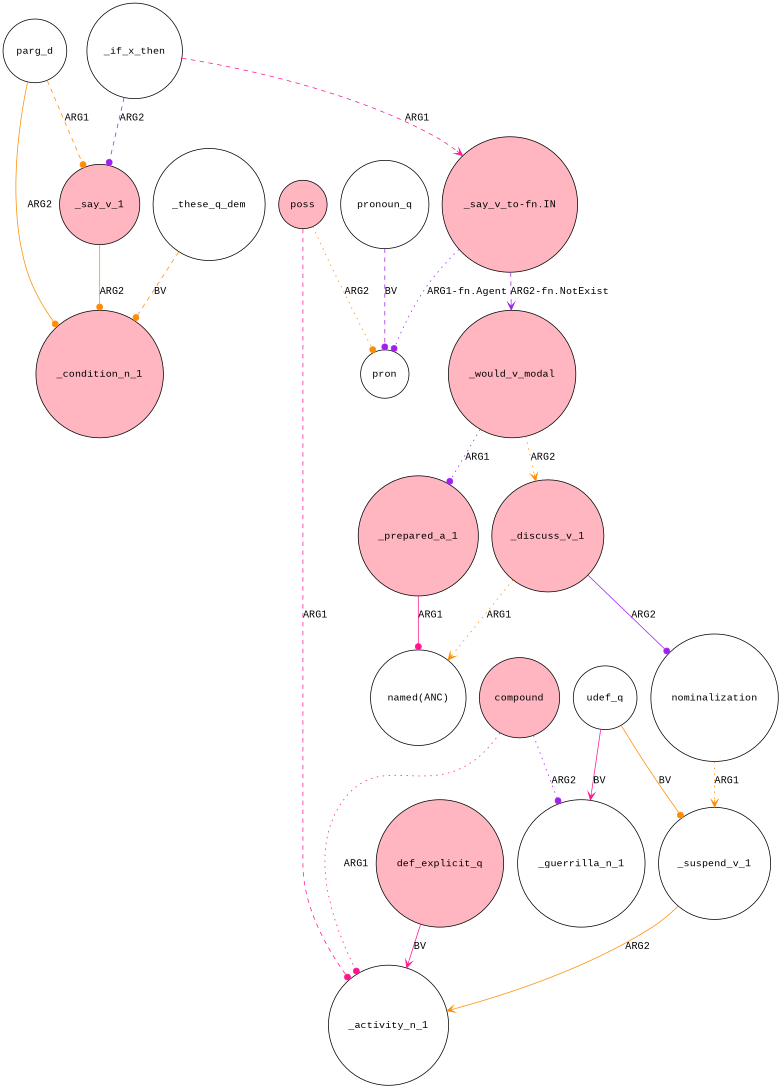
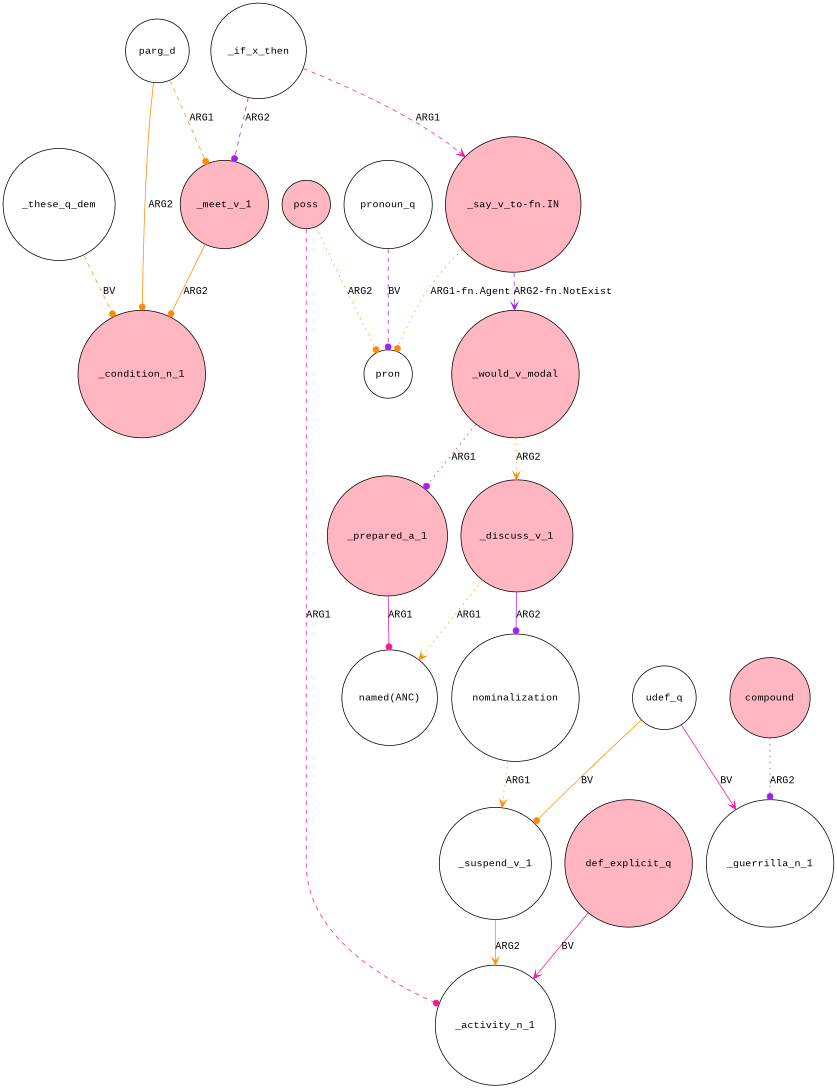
node "_say_v_1": label "_say_v_1" -> "_meet_v_1"
edge "_say_v_to-fn.IN" -> "pron": color purple -> darkorange
edge "compound" -> "_activity_n_1": removed, label "ARG1"
